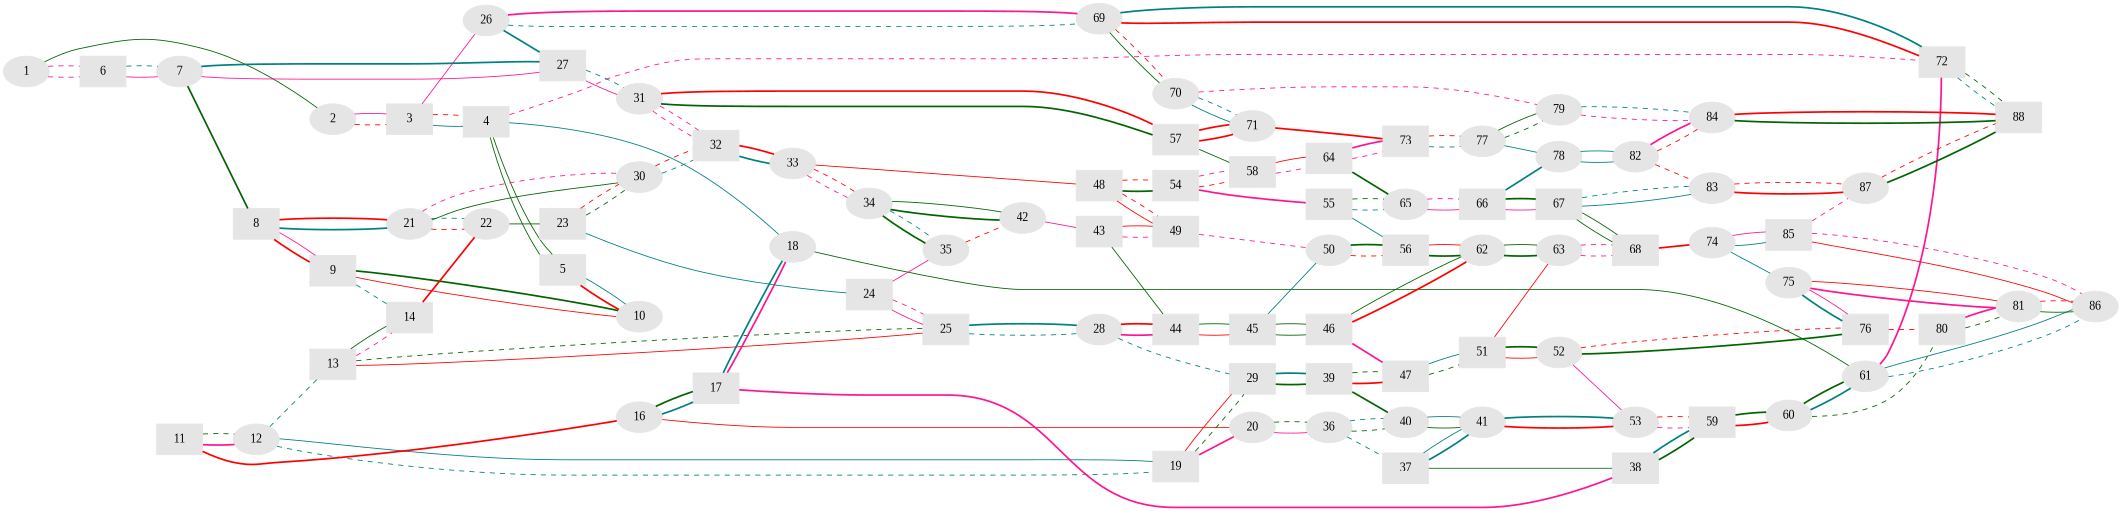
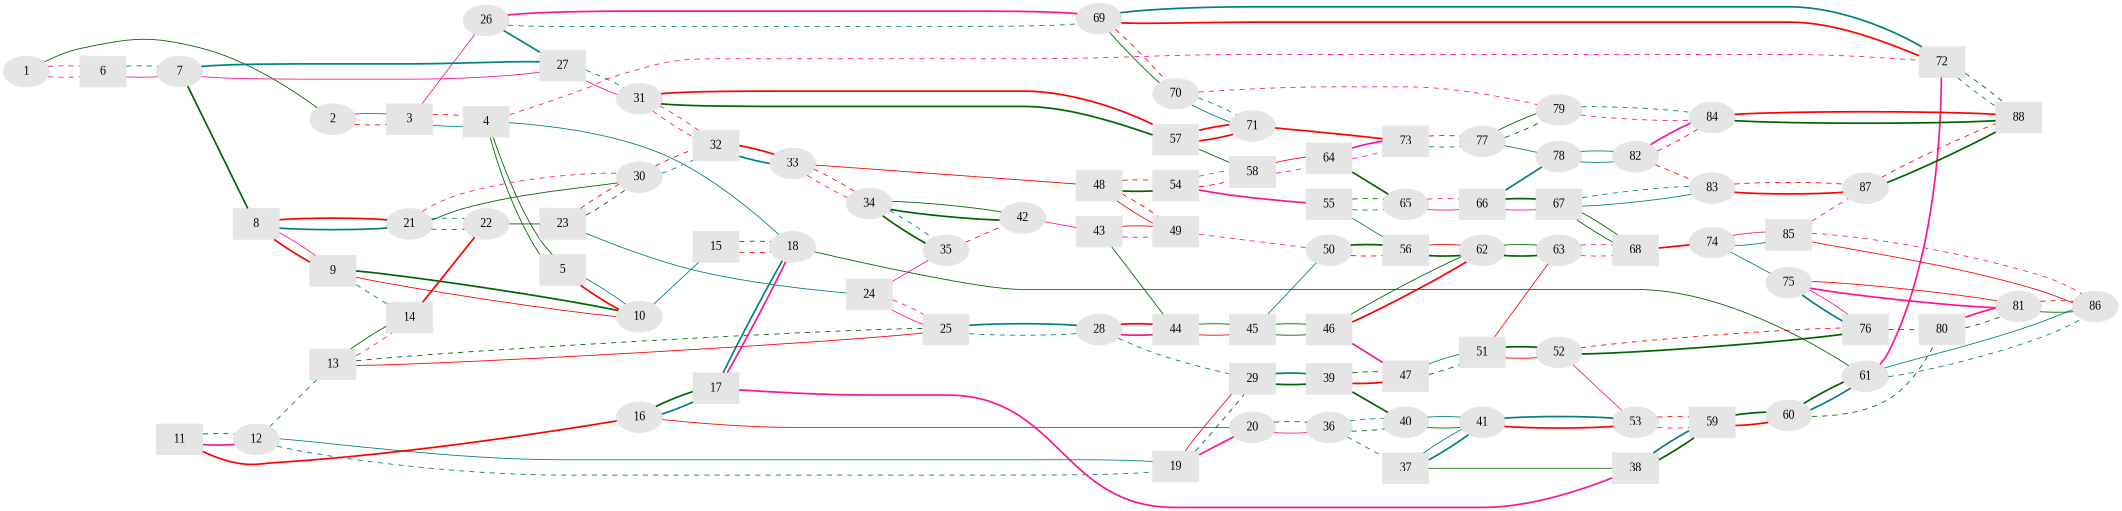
node "15": added
